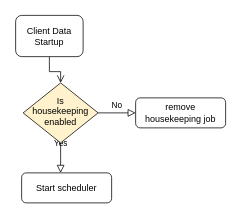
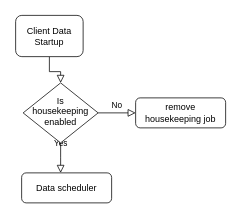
edge "Client Data Startup" -> "Is housekeeping enabled": arrowhead open -> block
node "Is housekeeping enabled": fillcolor #fff2cc -> #ffffff
node "Start scheduler": label "Start scheduler" -> "Data scheduler"
